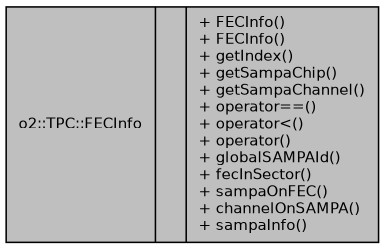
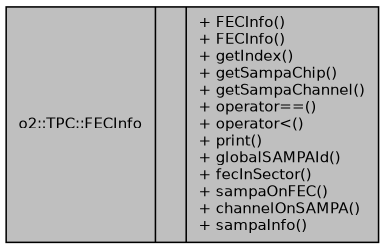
node "o2::TPC::FECInfo": text "+ operator()" -> "+ print()"
